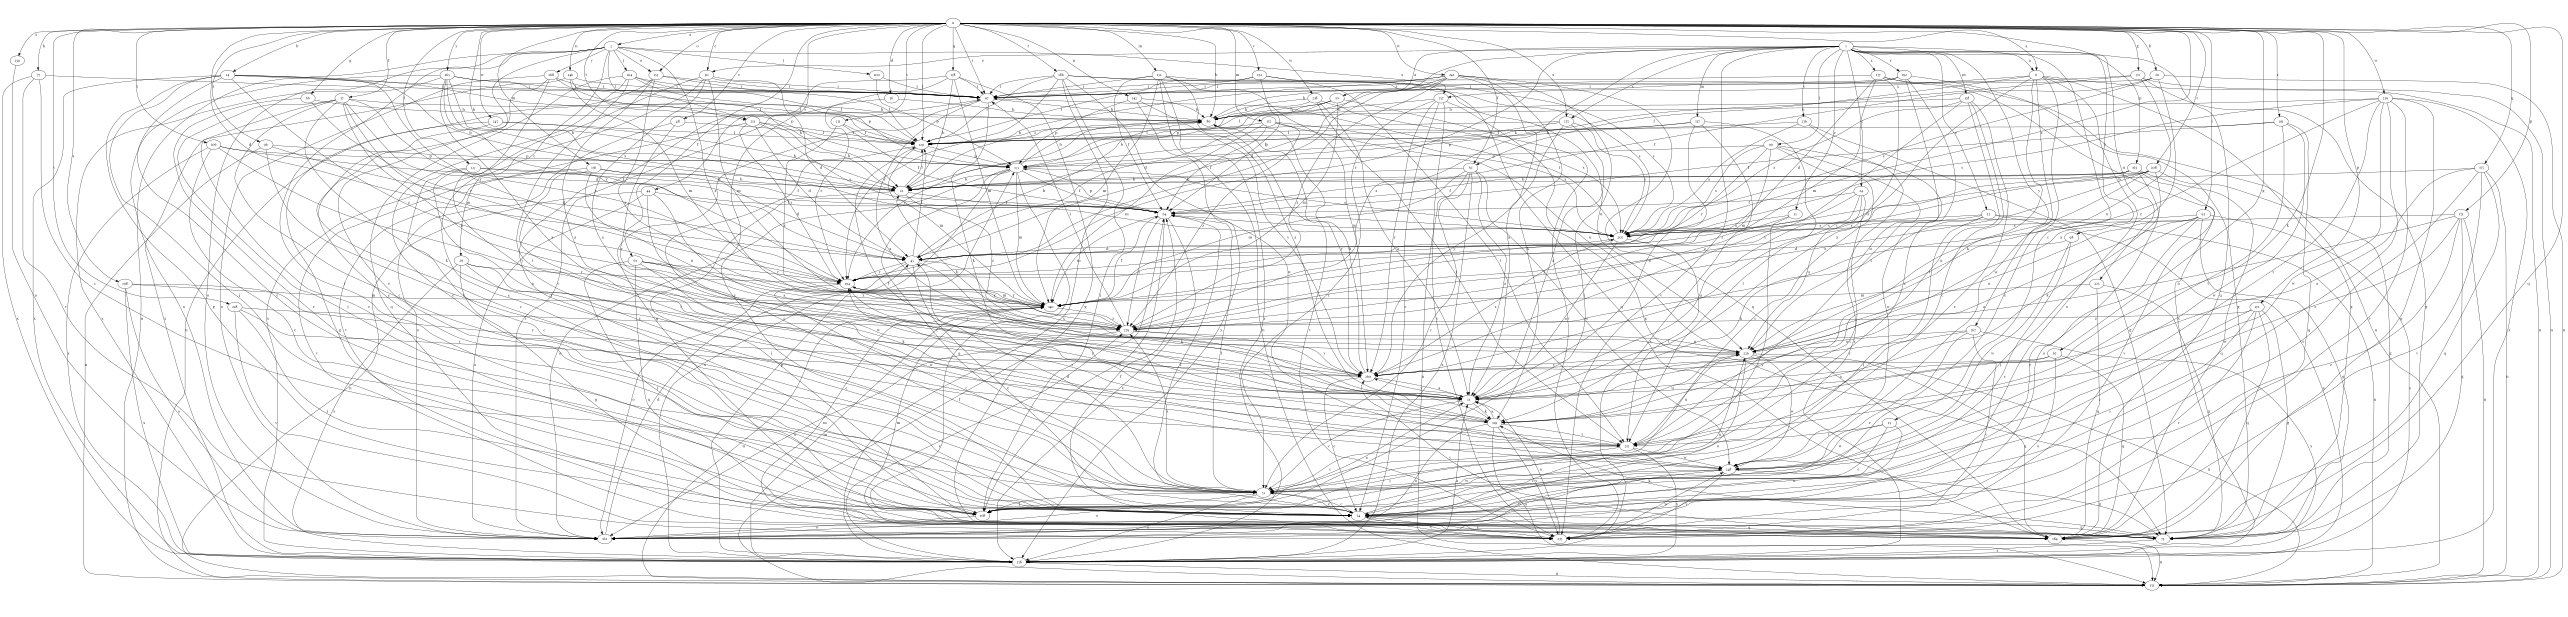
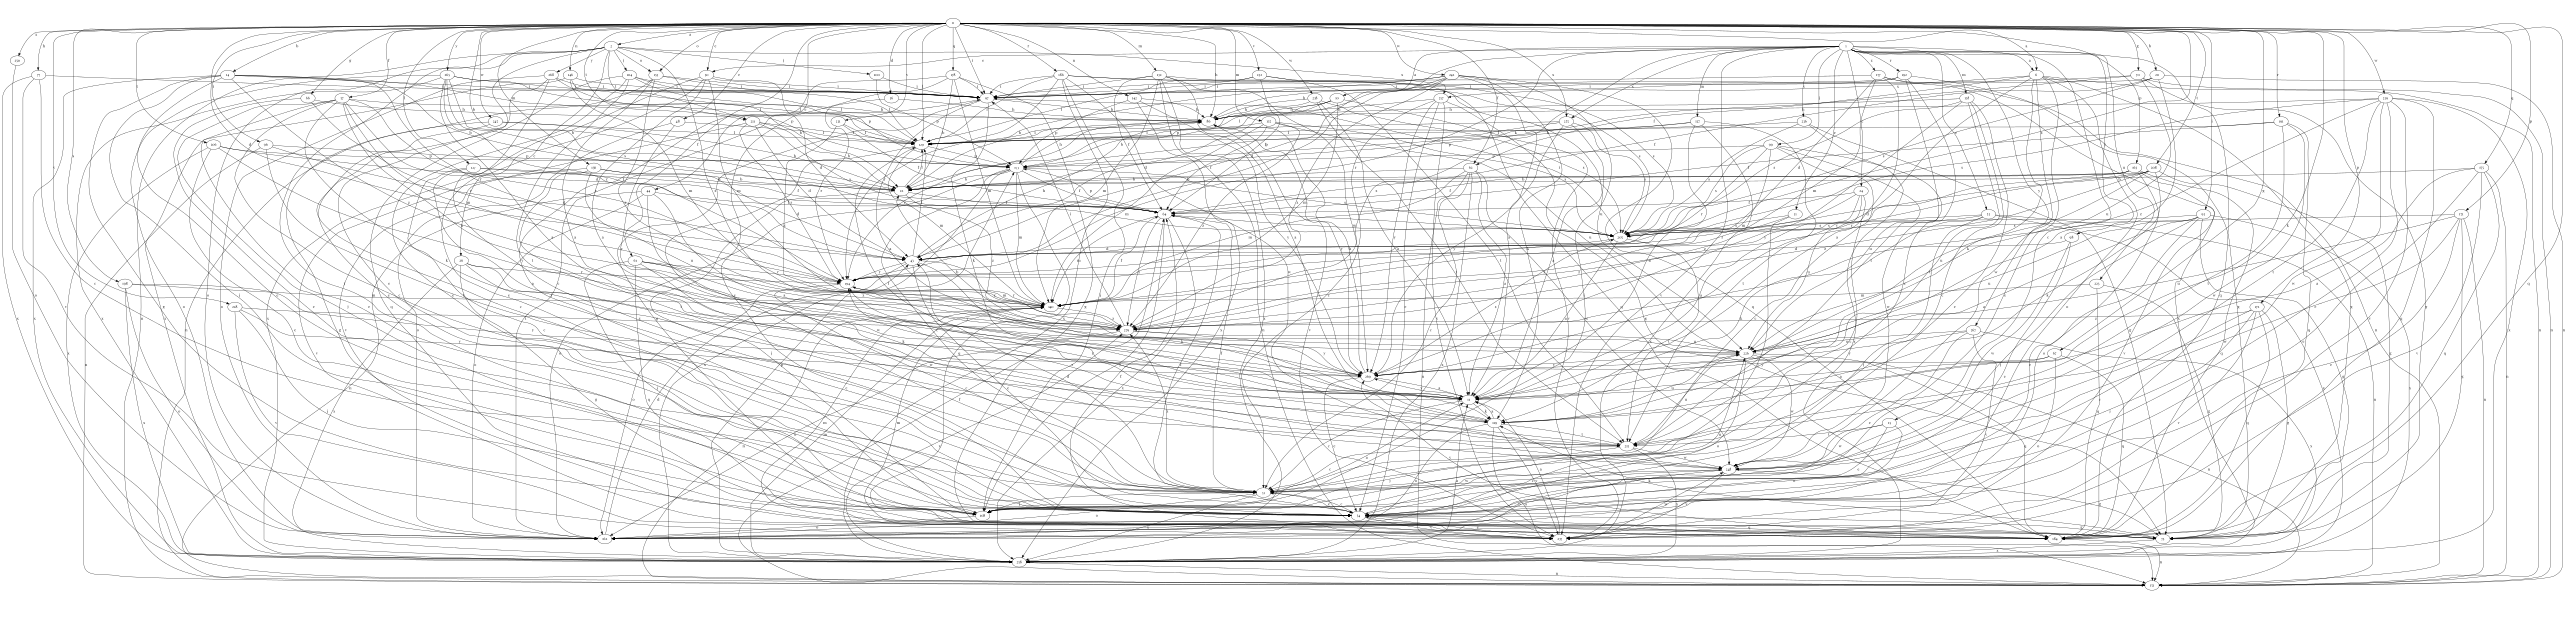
edge "14" -> "75": now "14" -> "184"
